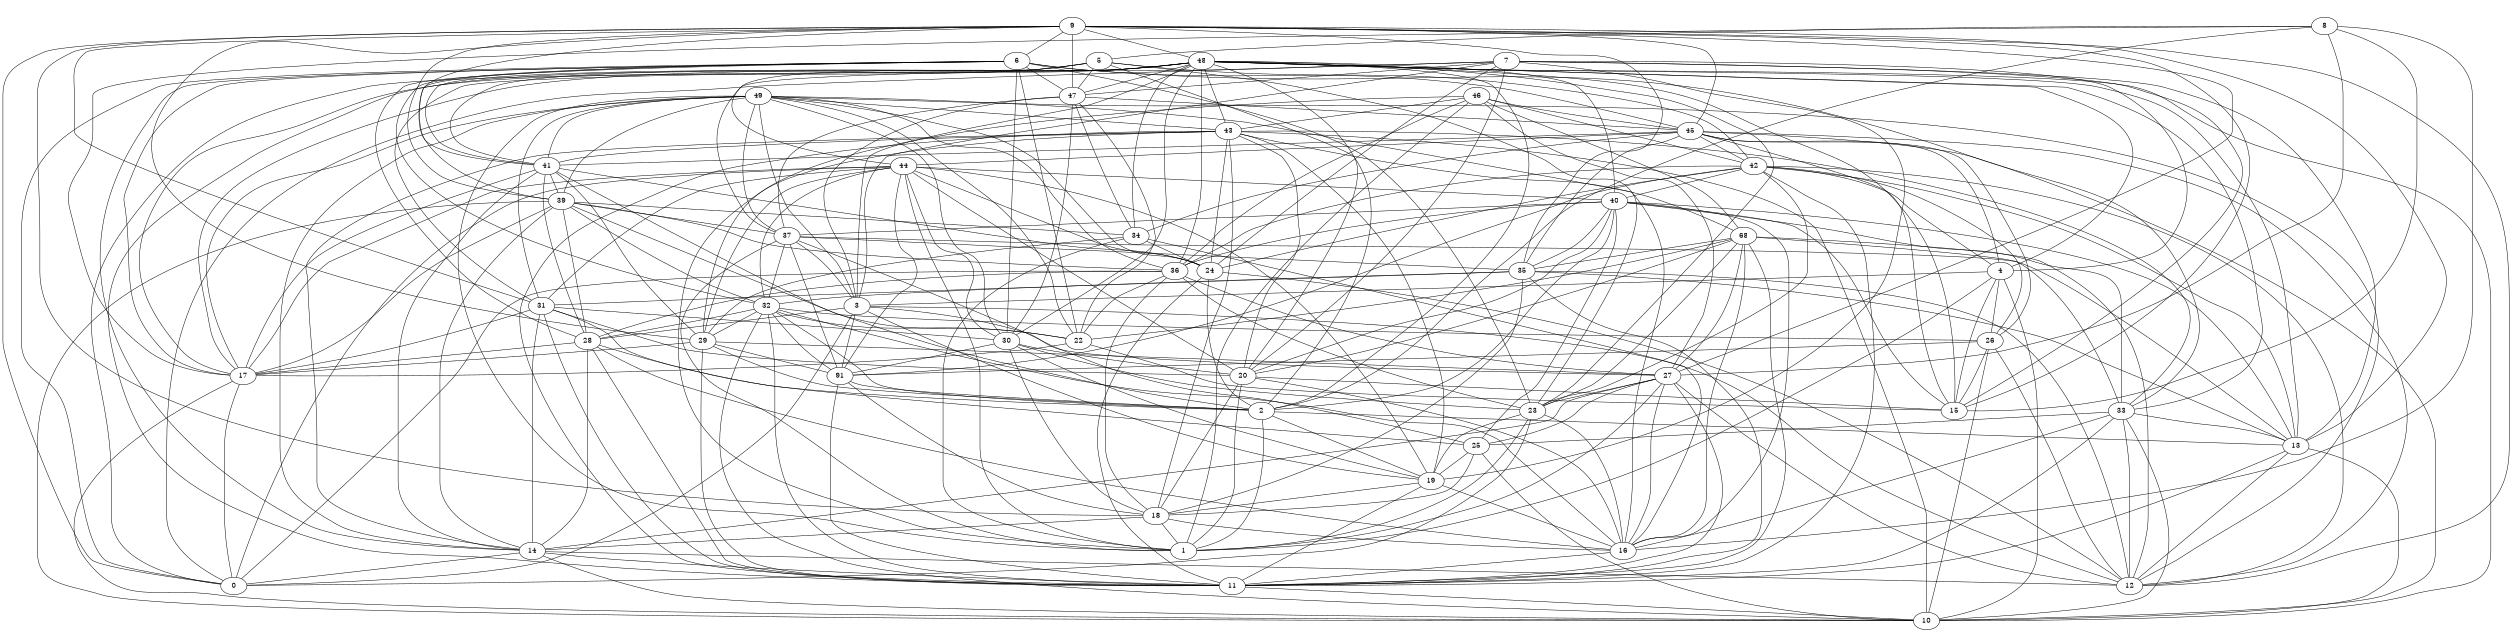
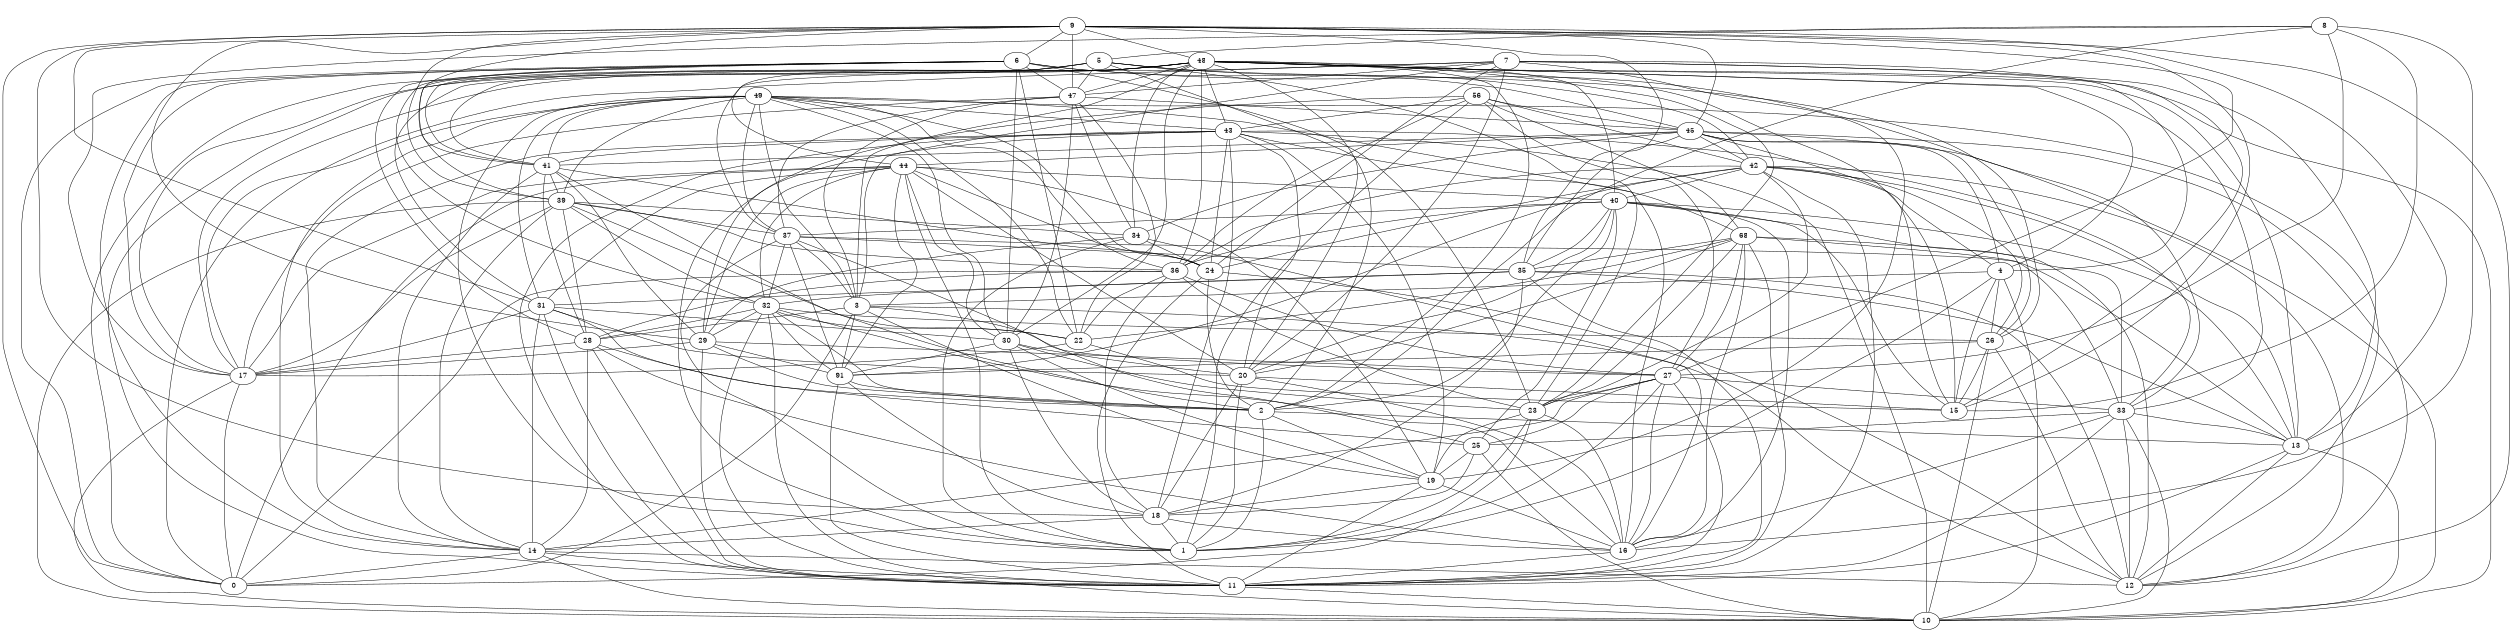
edge "5" -- "26": added
node "46": label "46" -> "56"
edge "41" -- "17": now "47" -- "17"
edge "27" -- "12": now "27" -- "33"
